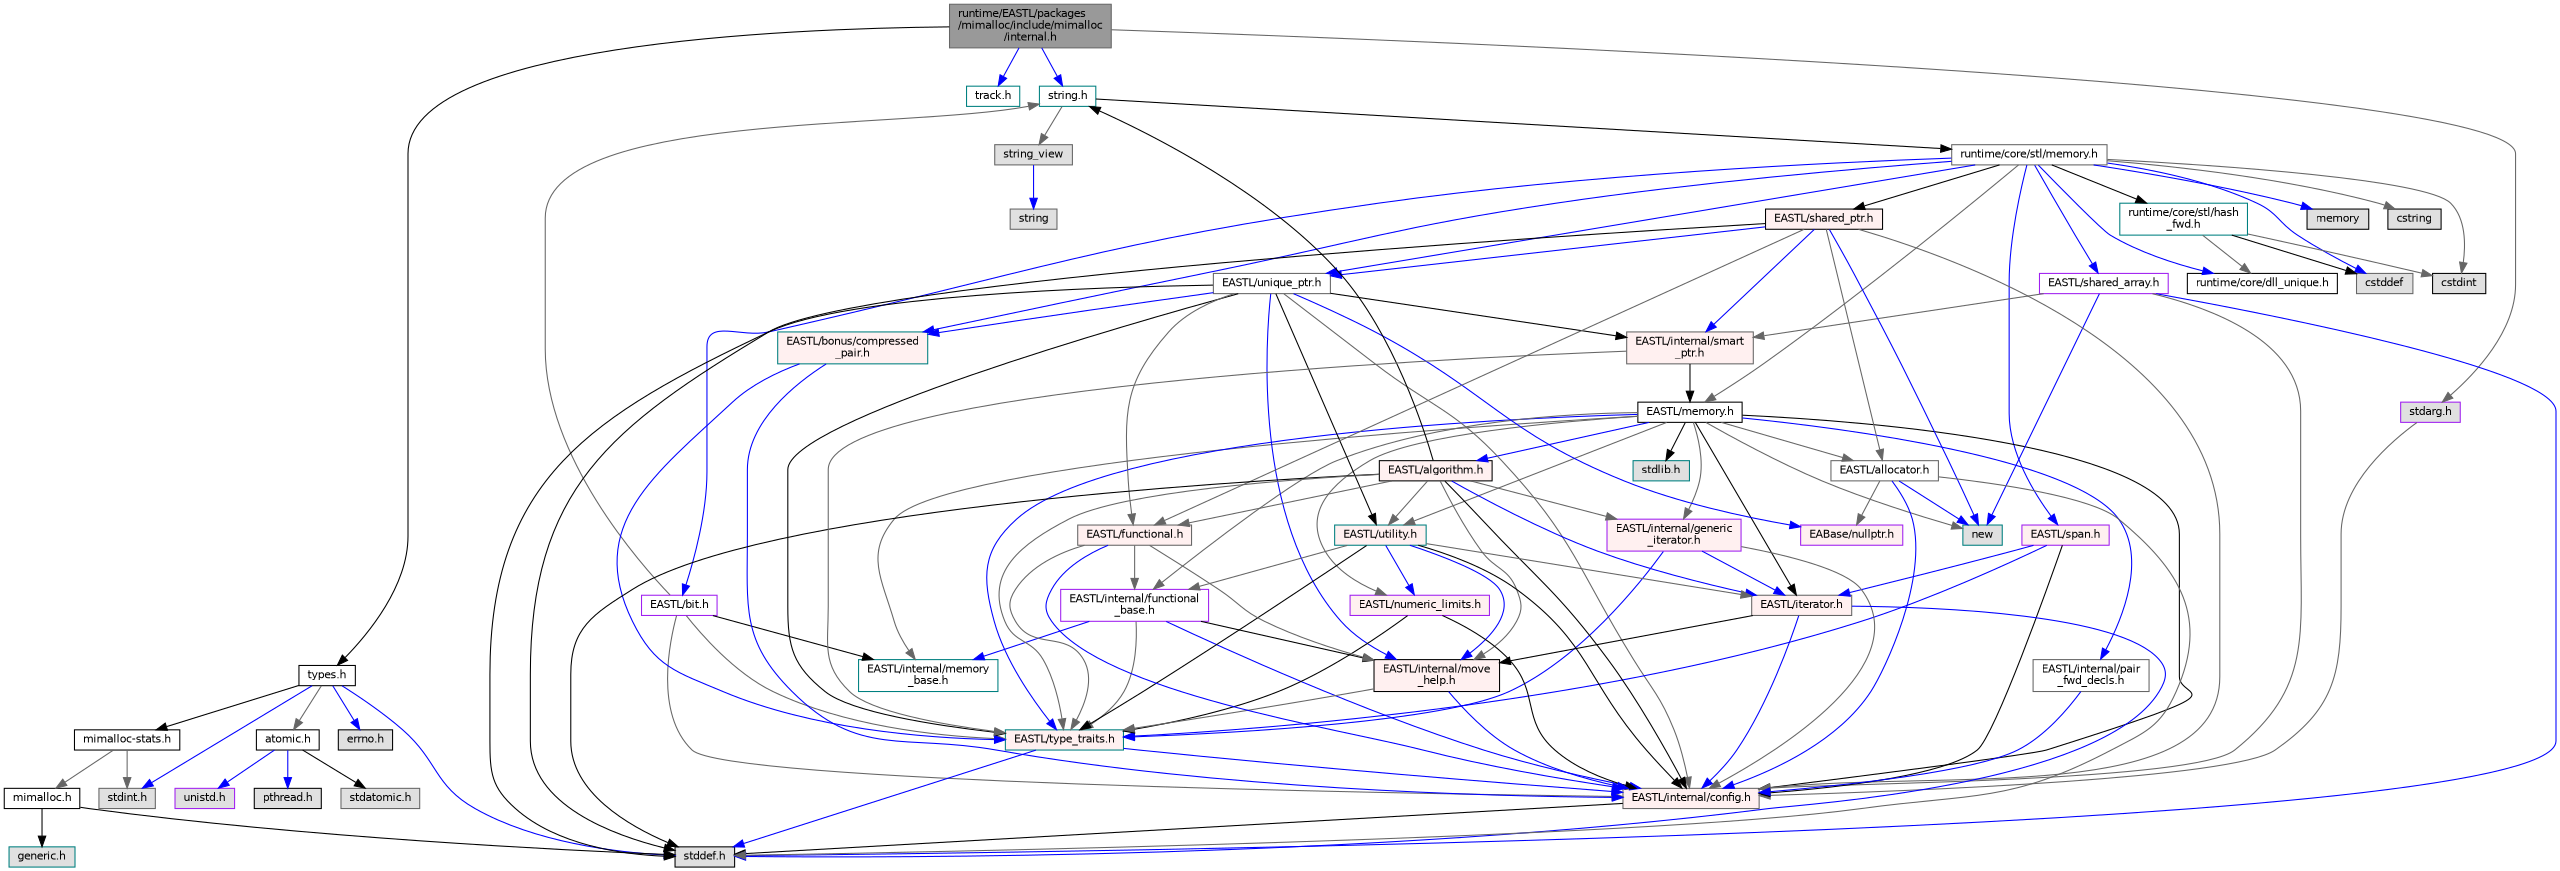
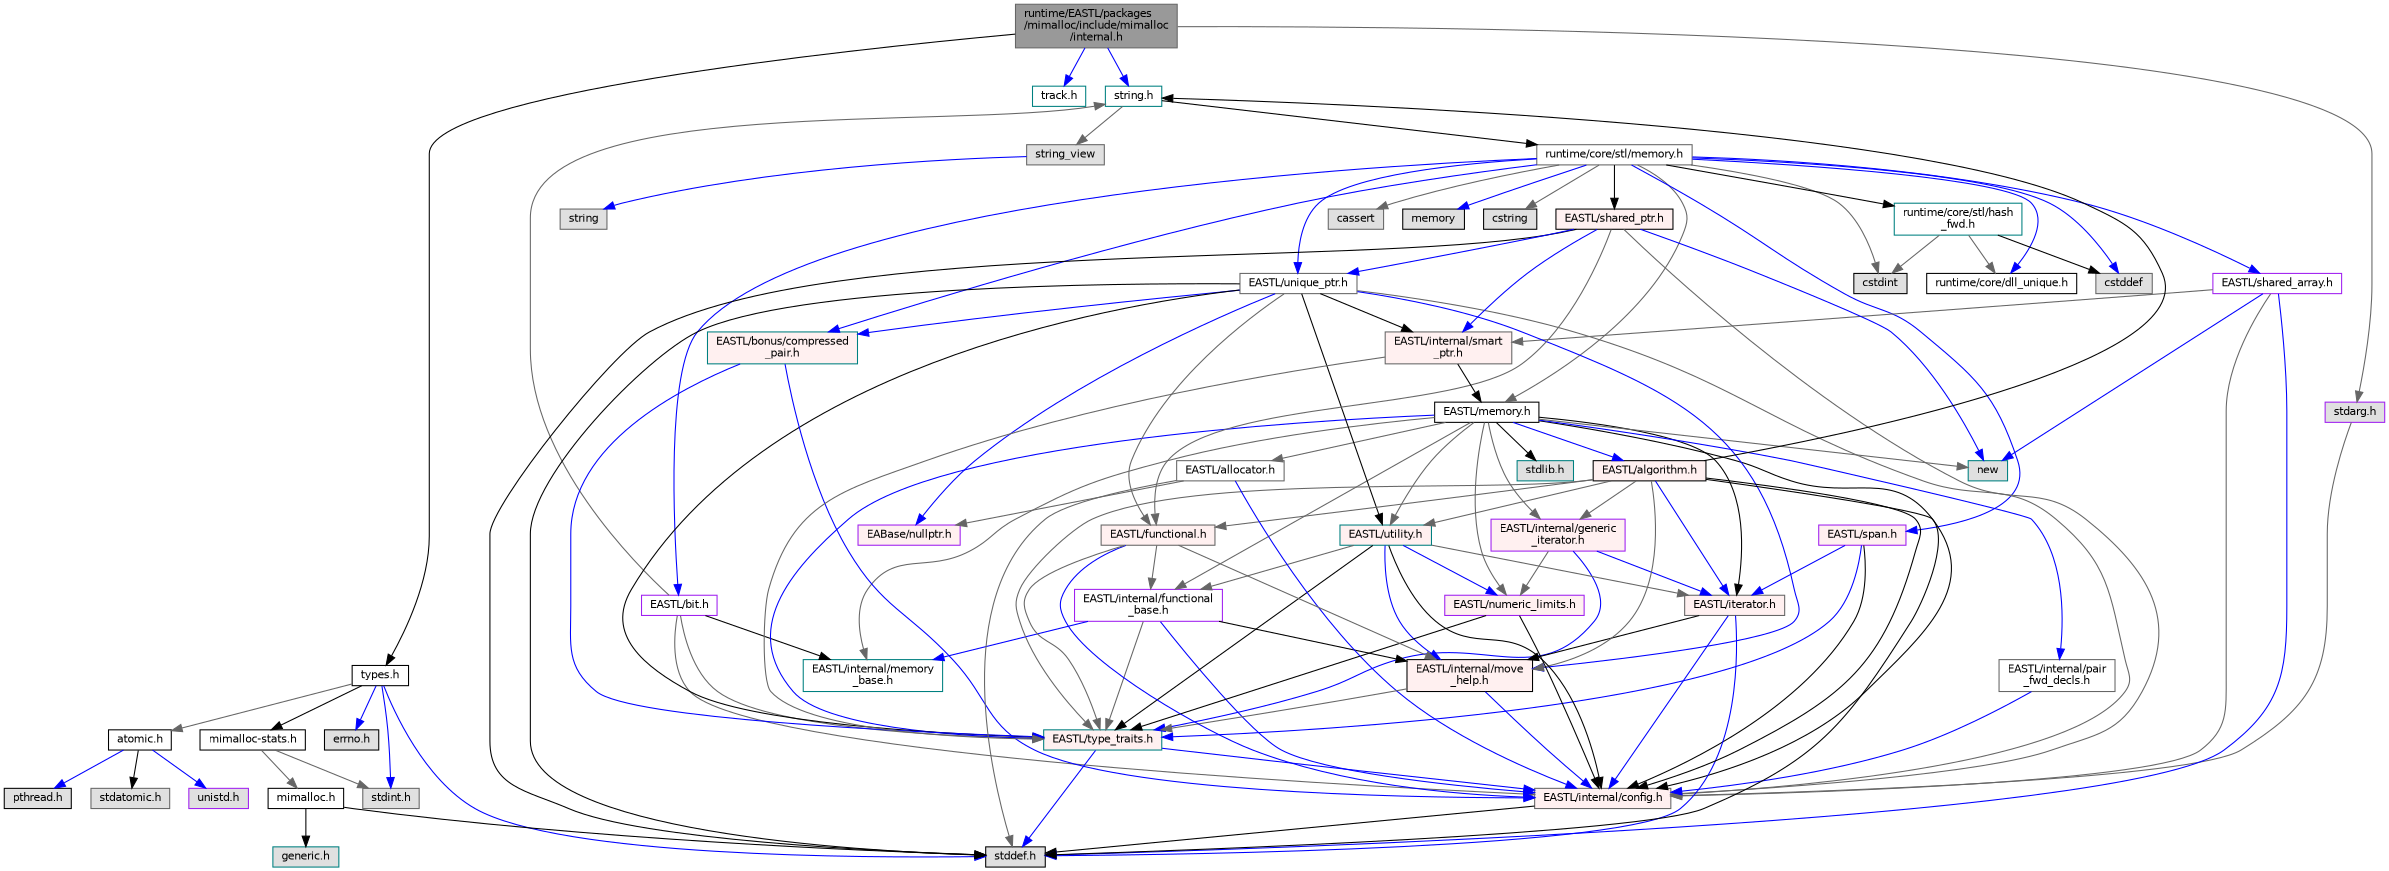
node "cassert": added
edge "EASTL/shared_ptr.h" -> "EASTL/allocator.h": removed
edge "EASTL/allocator.h" -> "new": removed
edge "EASTL/internal/generic _iterator.h" -> "EASTL/internal/config.h": now "EASTL/internal/generic _iterator.h" -> "EASTL/numeric_limits.h"
